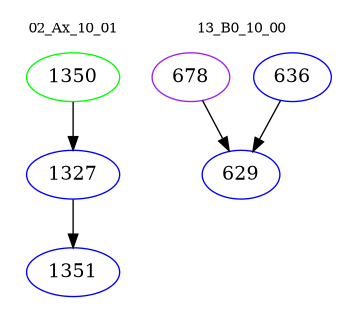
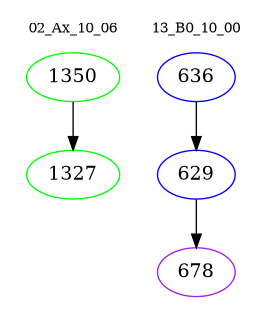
cluster "02_Ax_10_01": label "02_Ax_10_01" -> "02_Ax_10_06"
edge "678" -> "629": reversed
node "1327": color blue -> green
node "1351": removed
